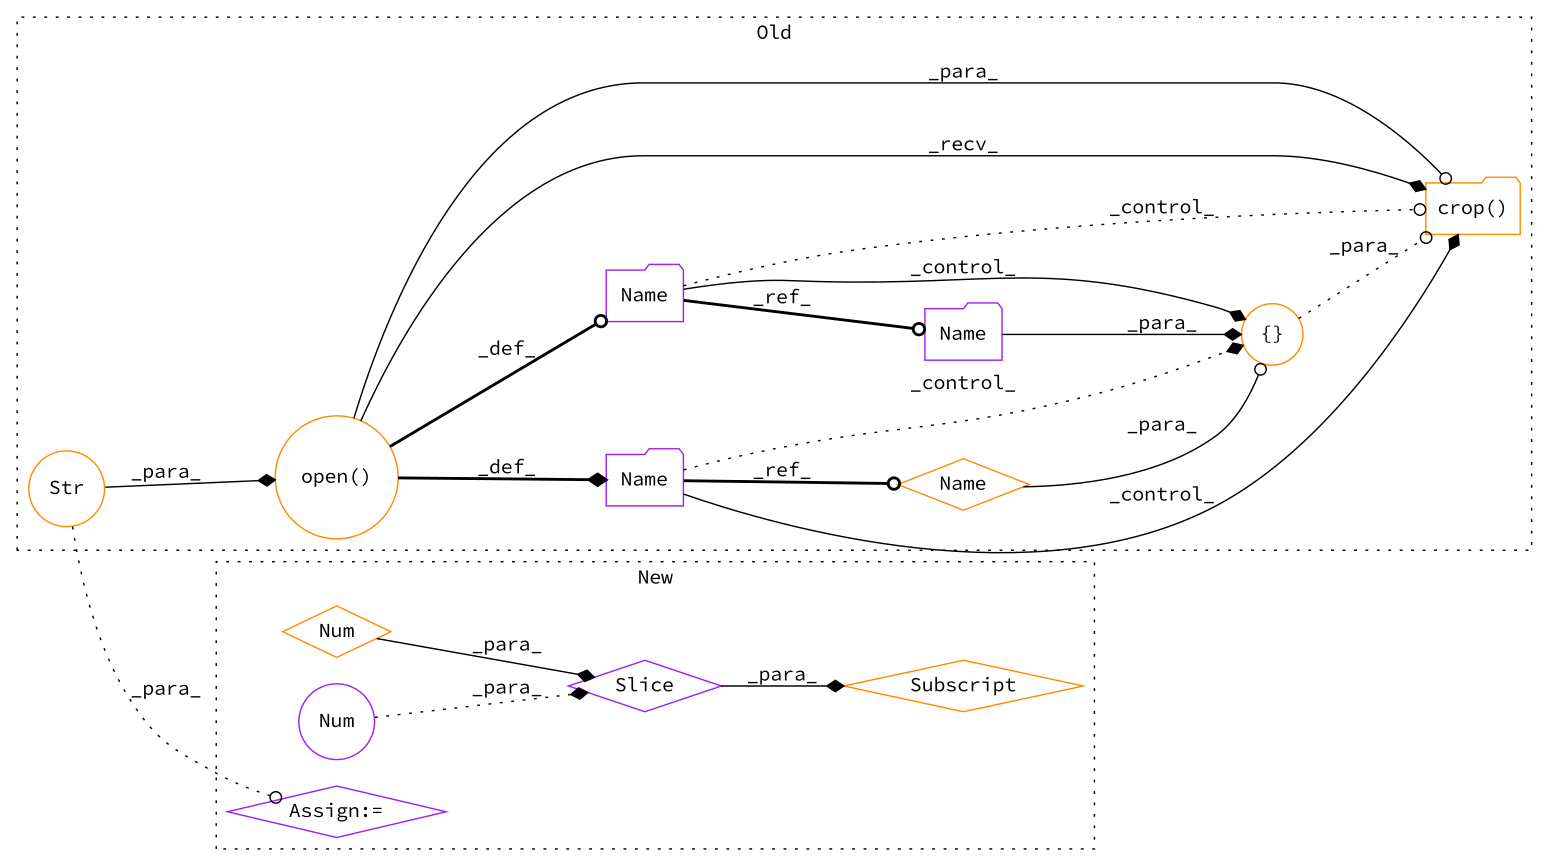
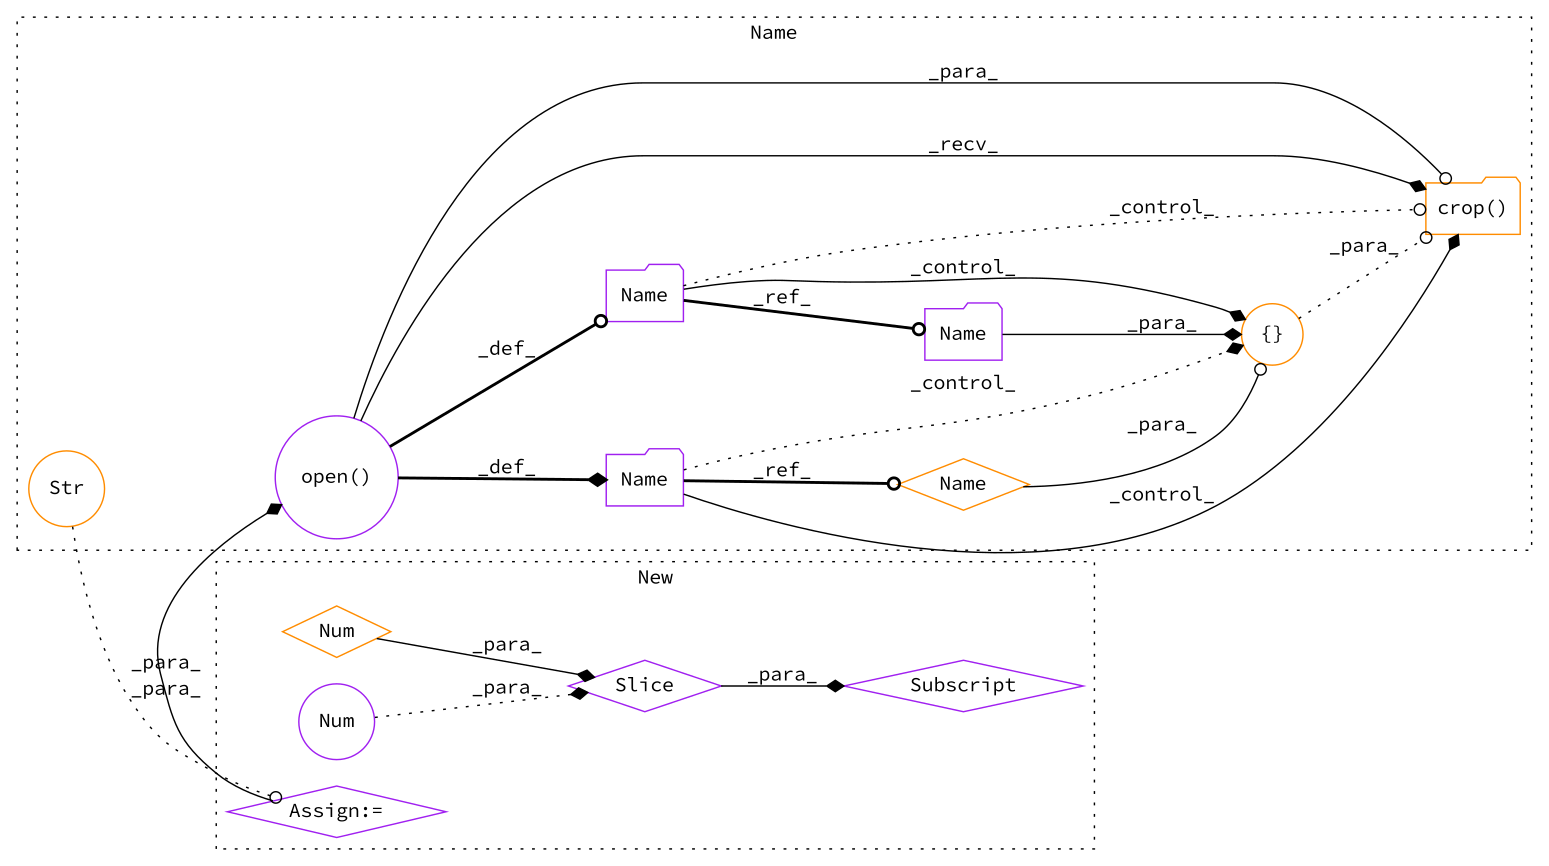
cluster "Old": label "Old" -> "Name"
node "open()": color darkorange -> purple
edge "Str" -> "open()": now "Assign:=" -> "open()"
node "Subscript": color darkorange -> purple
